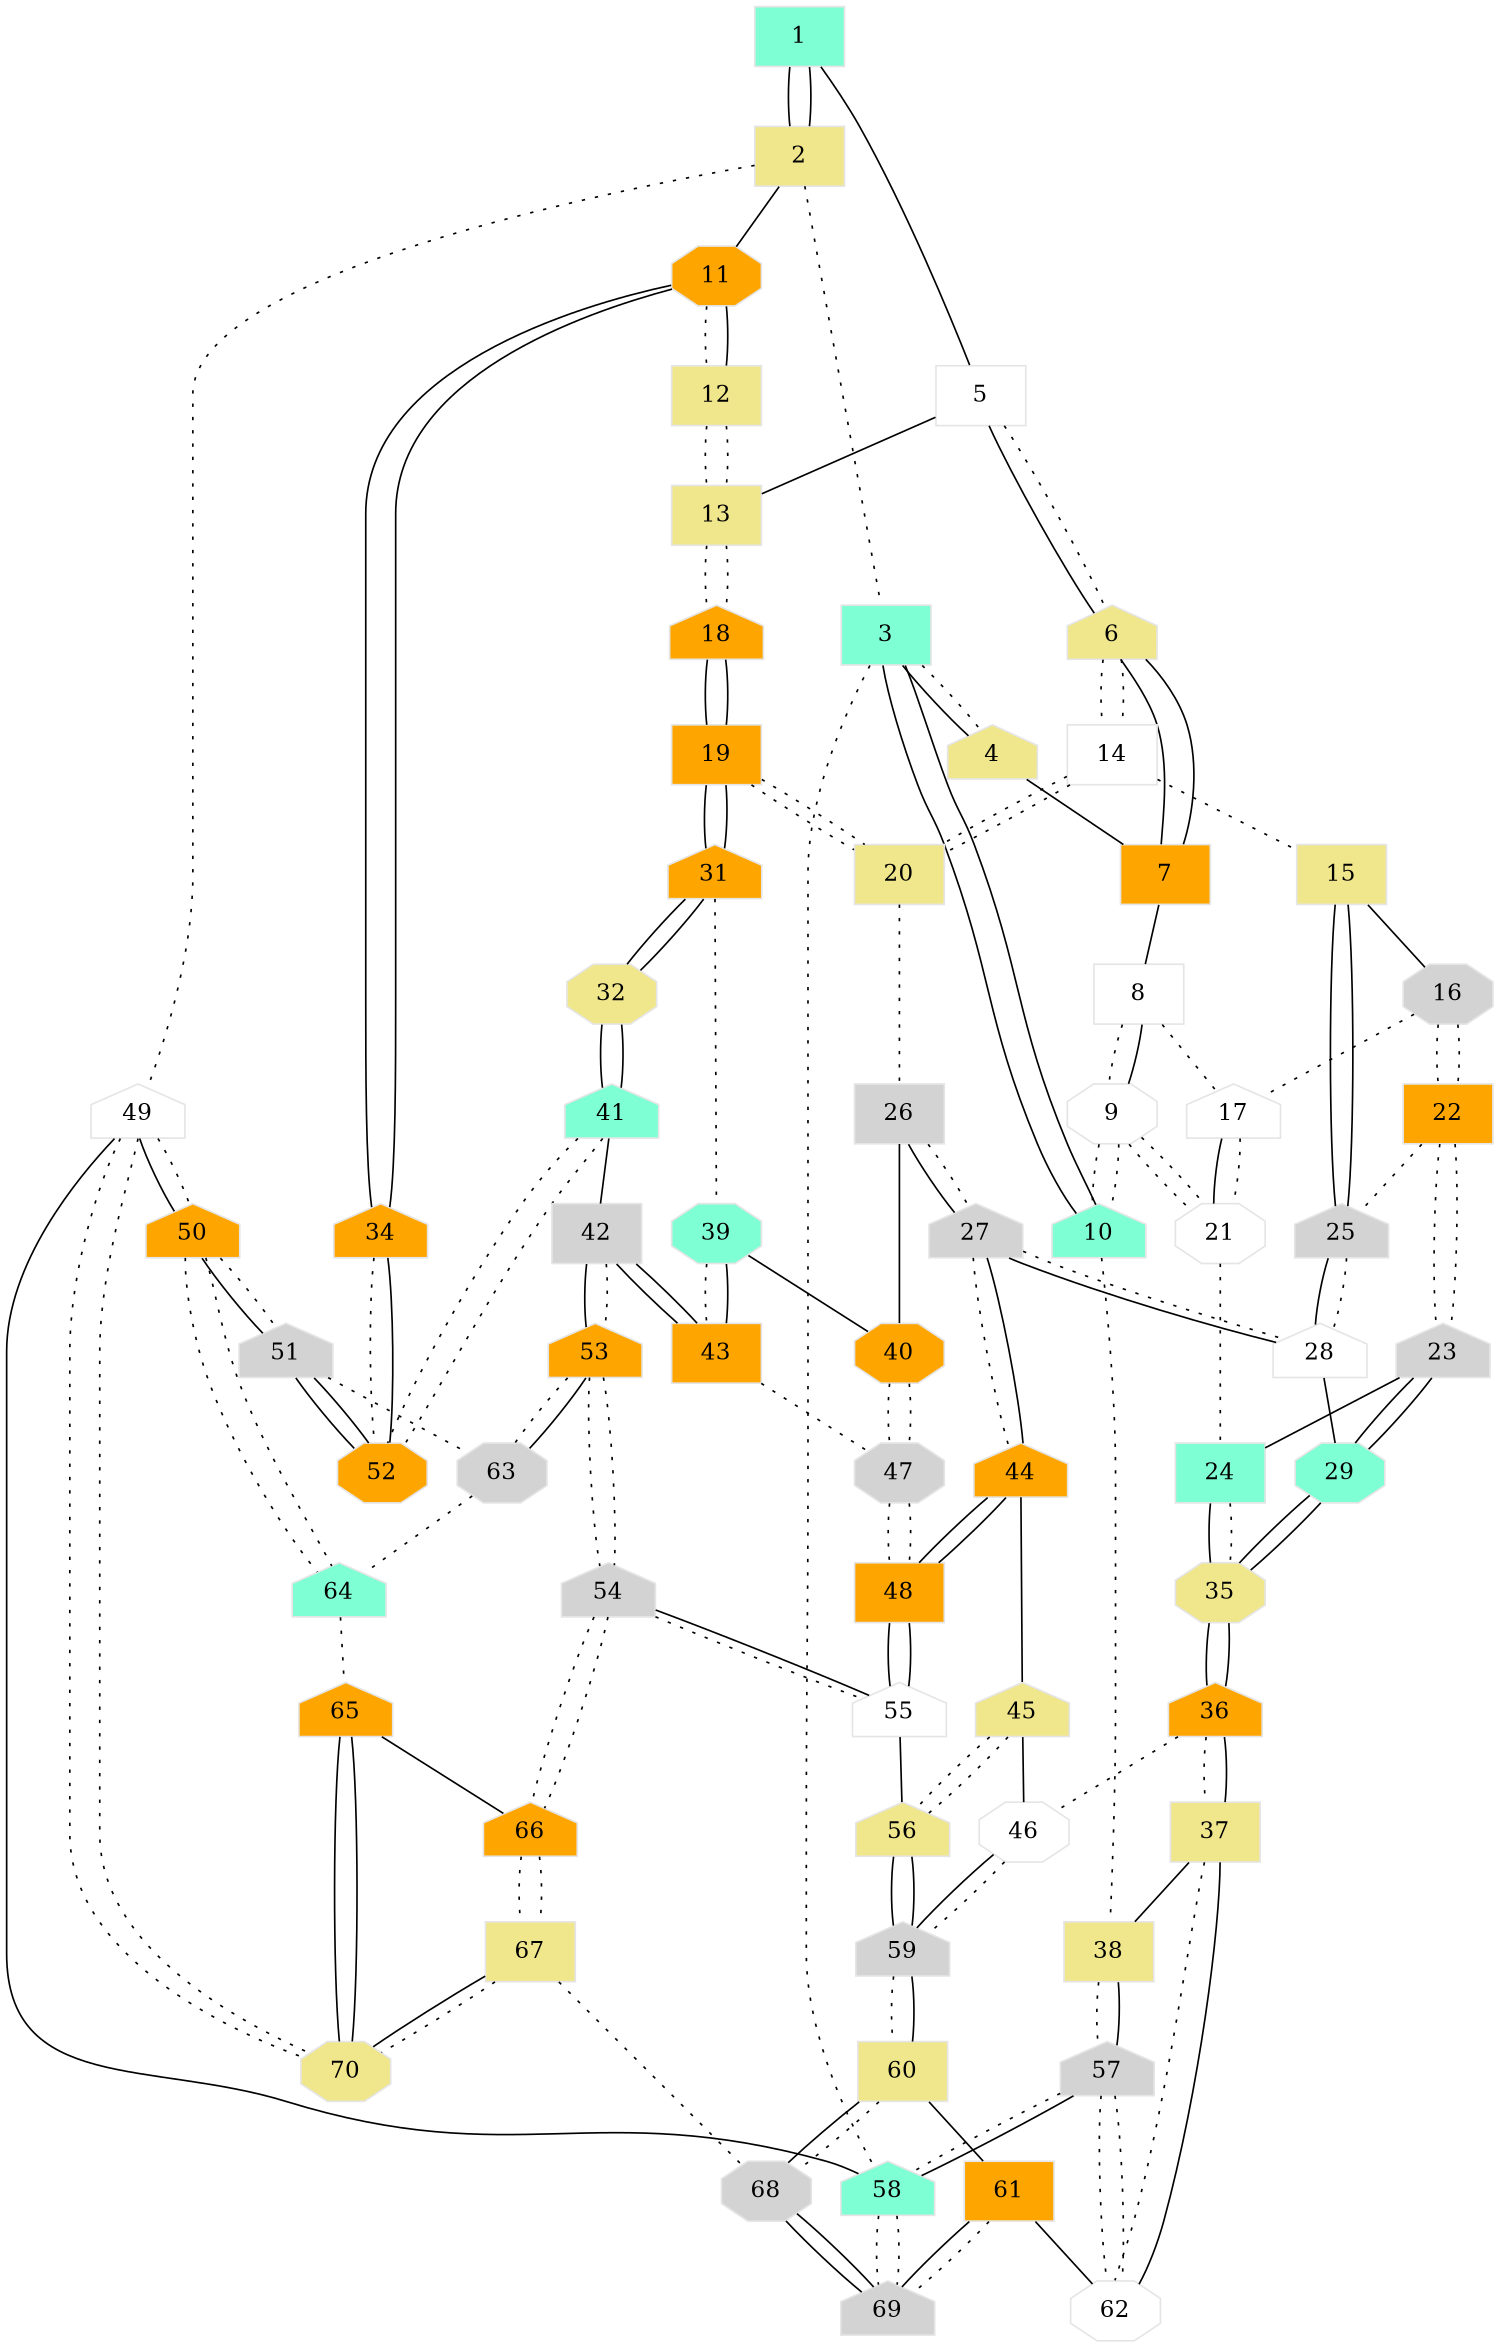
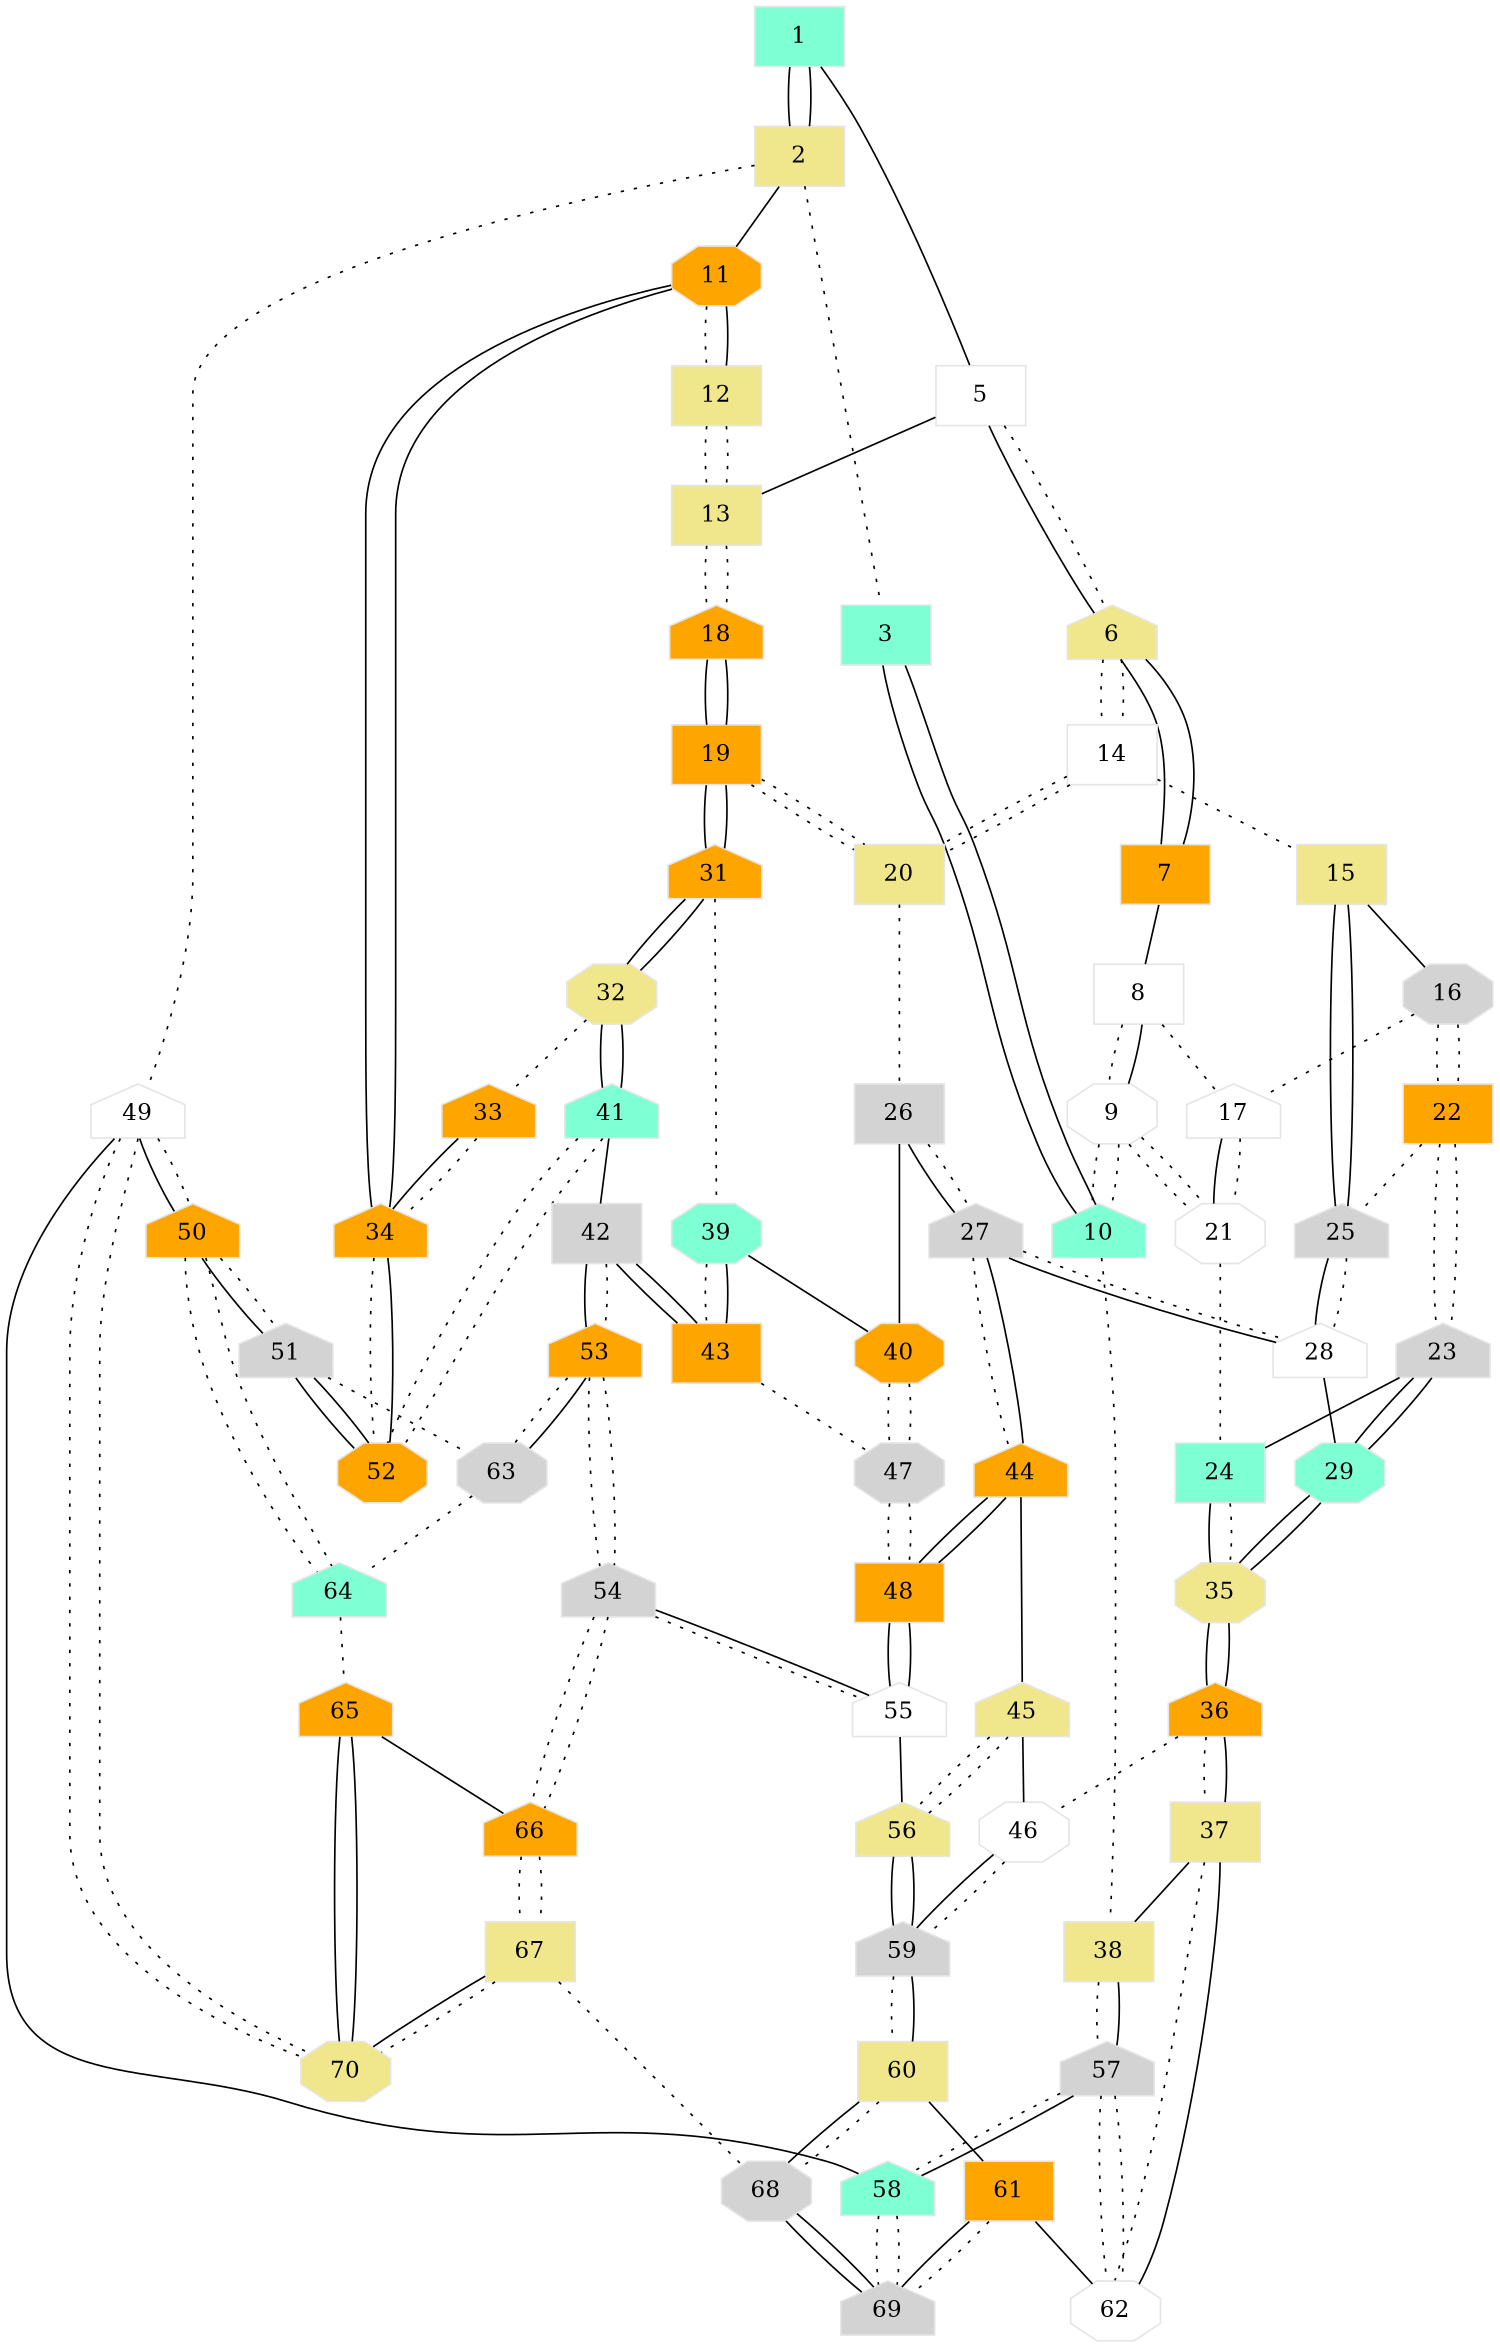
node "4": removed
node "33": added
edge "3" -- "58": removed
